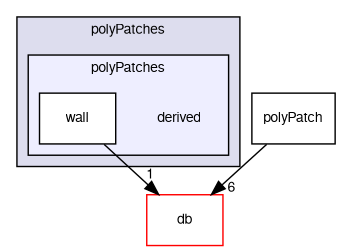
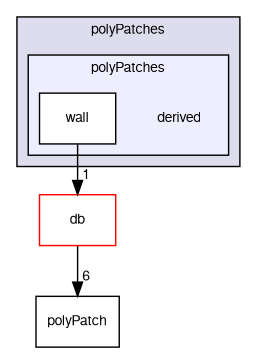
edge "polyPatch" -> "db": reversed
